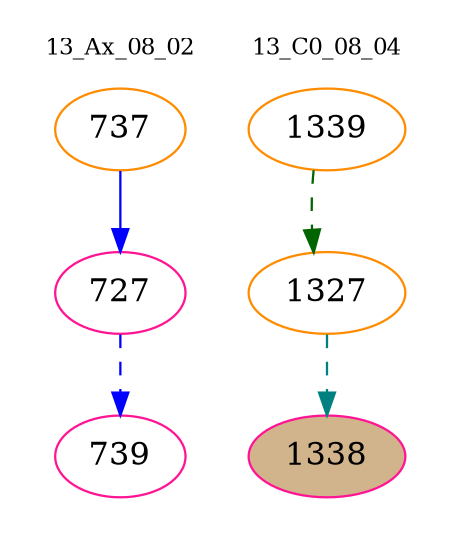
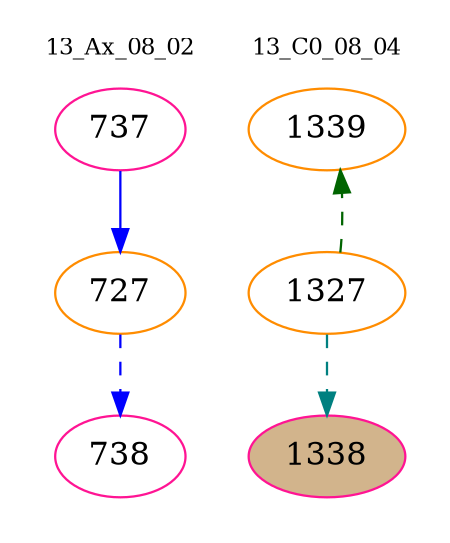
node "737": color darkorange -> deeppink
edge "1339" -> "1327": reversed
node "727": color deeppink -> darkorange
node "739": label "739" -> "738"
